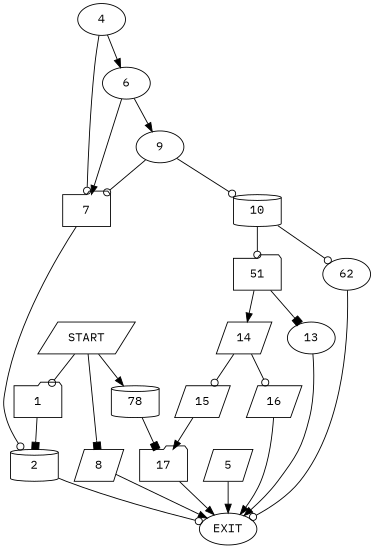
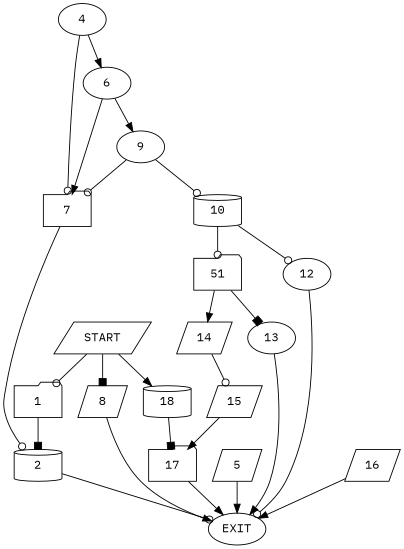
node "62": label "62" -> "12"
edge "14" -> "16": removed
node "78": label "78" -> "18"
